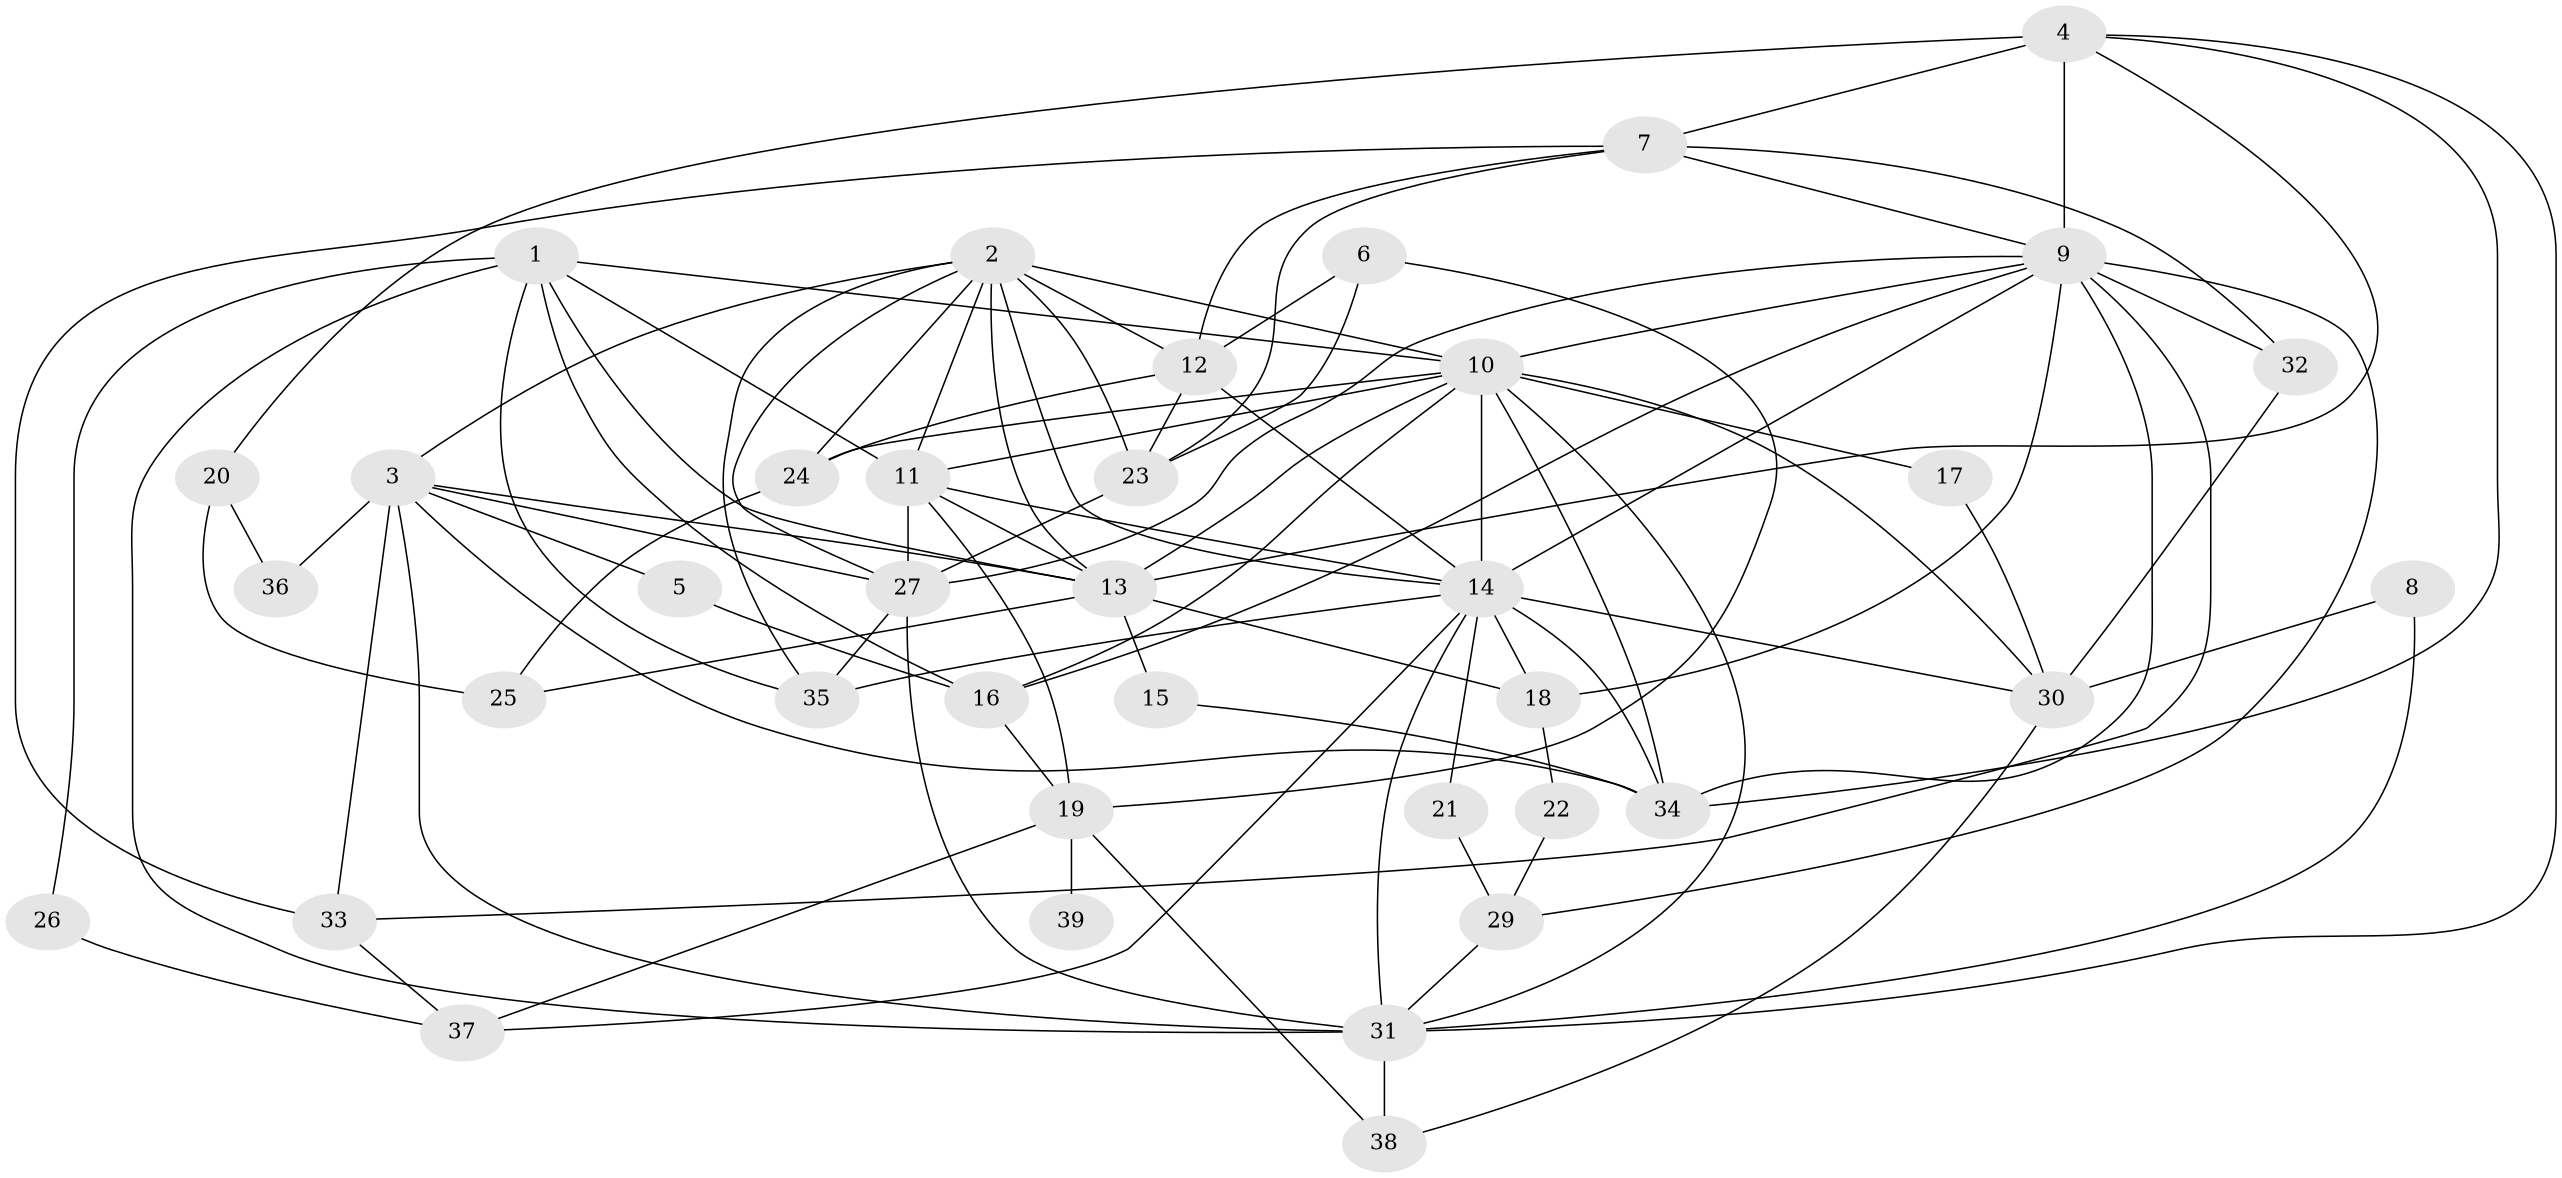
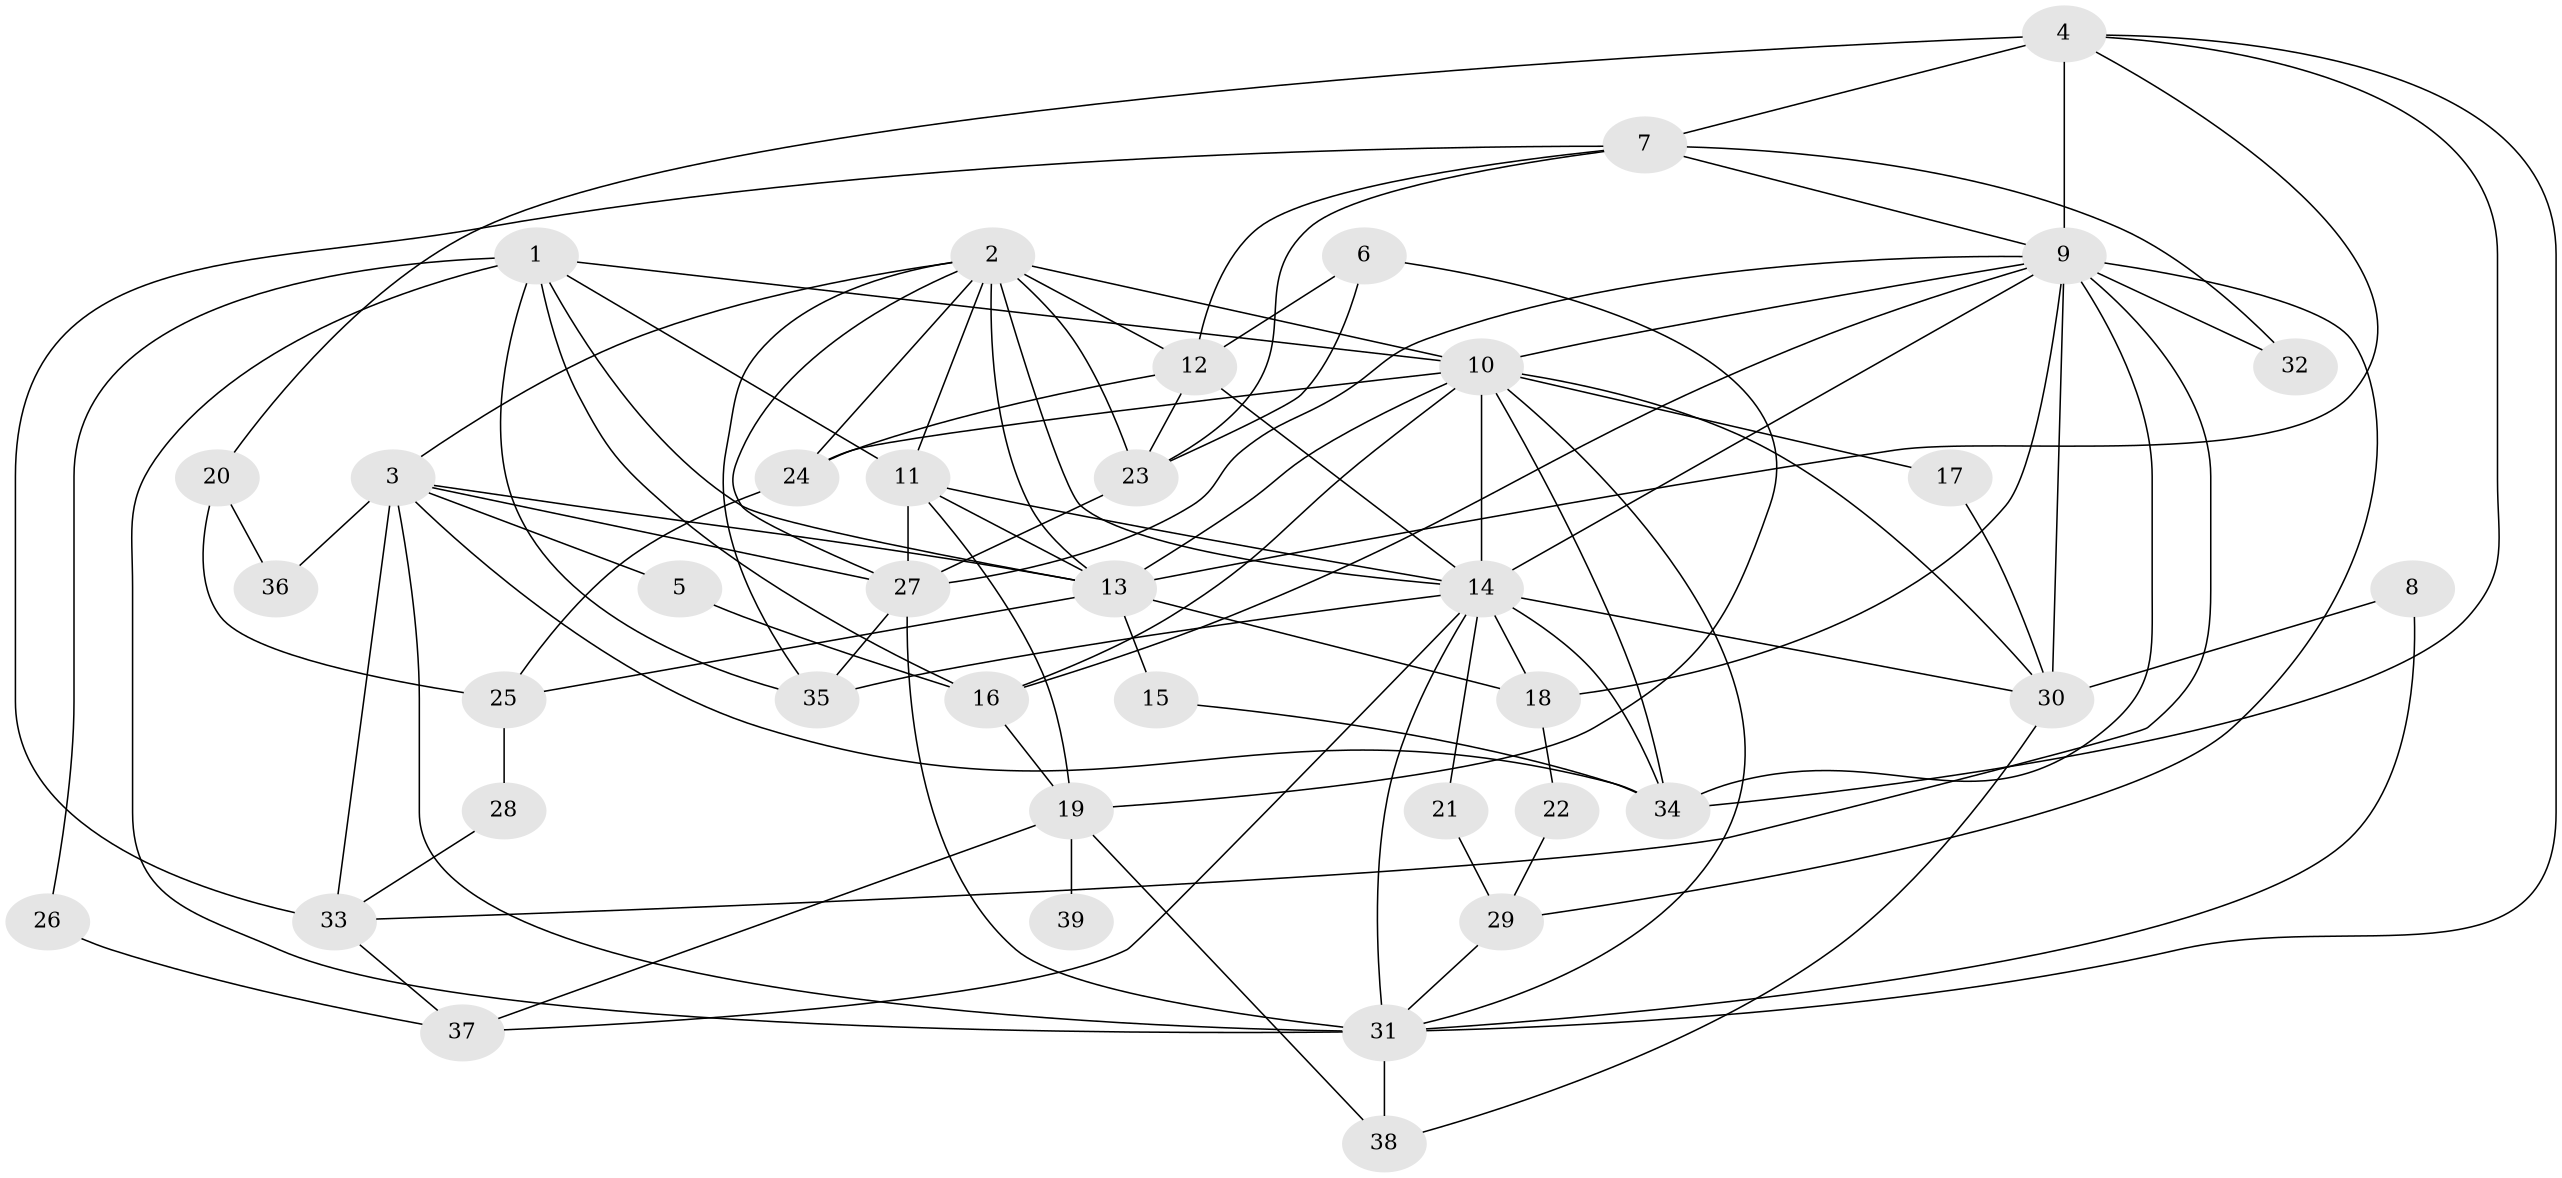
edge "10" -- "11": removed
edge "32" -- "30": now "9" -- "30"
node "28": added
